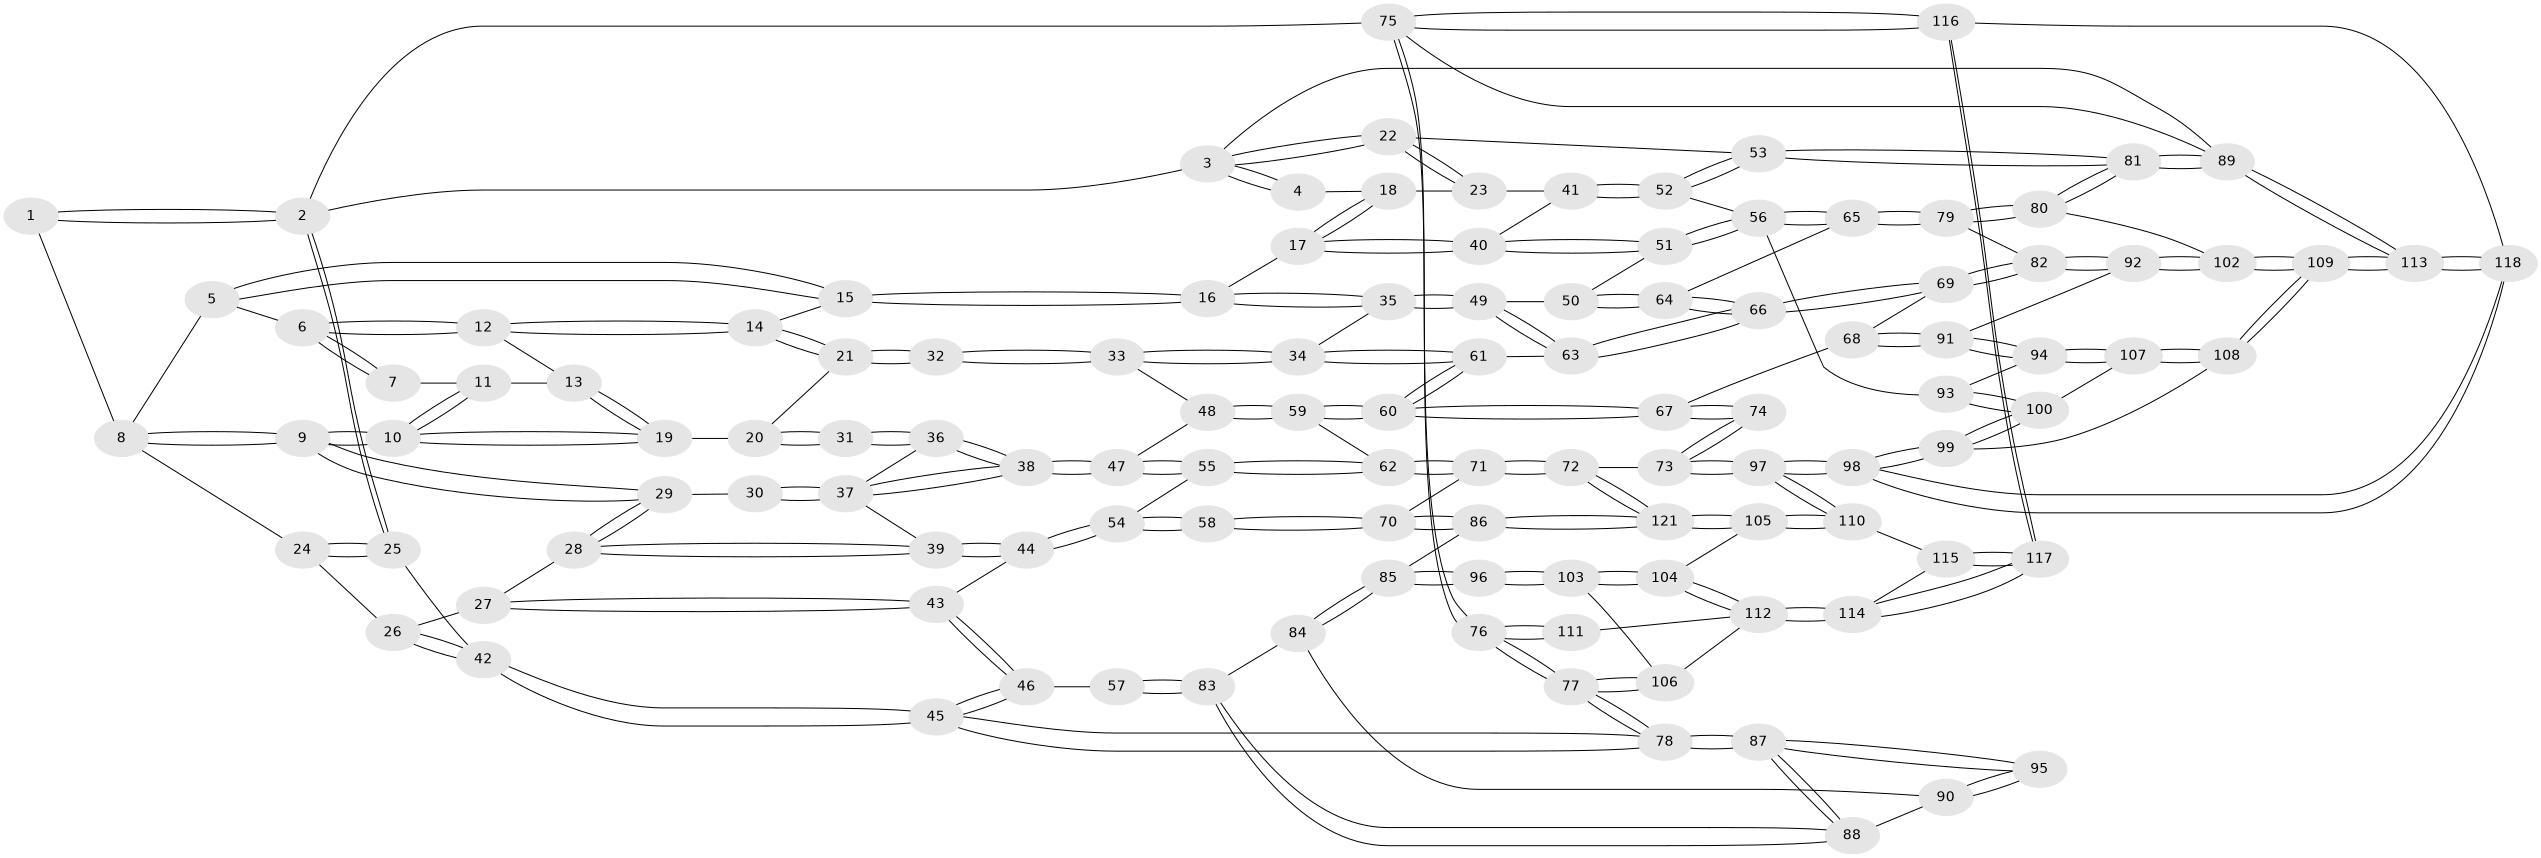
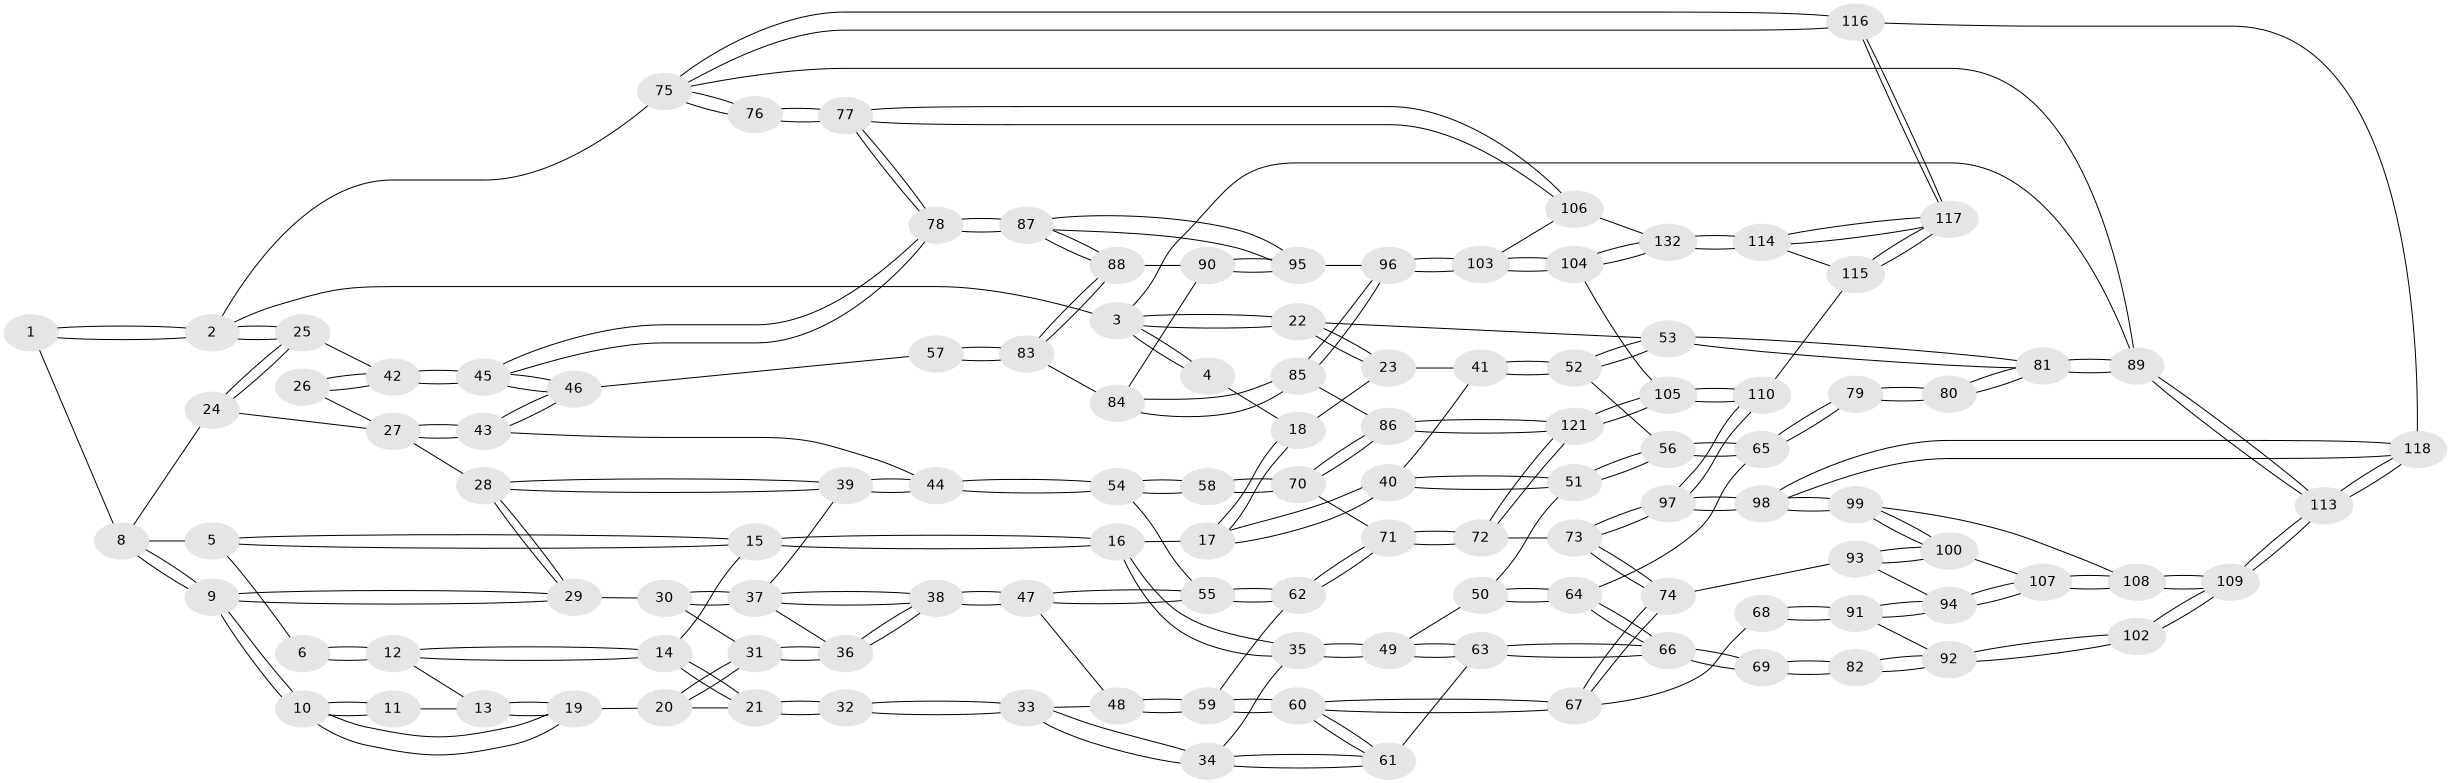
edge "80" -- "102": removed
edge "79" -- "82": removed
edge "95" -- "96": added
edge "69" -- "68": removed
edge "56" -- "93": now "74" -- "93"
node "7": removed
edge "24" -- "26": now "24" -- "27"
node "112": label "112" -> "132"
edge "30" -- "31": added
node "111": removed
